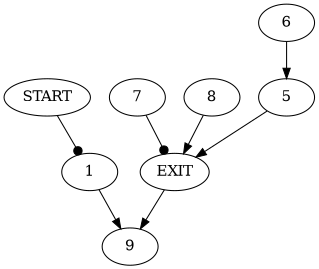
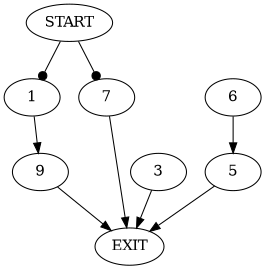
edge "START" -> "7": added
node "8": label "8" -> "3"
edge "7" -> "EXIT": arrowhead dot -> normal
edge "EXIT" -> "9": reversed
